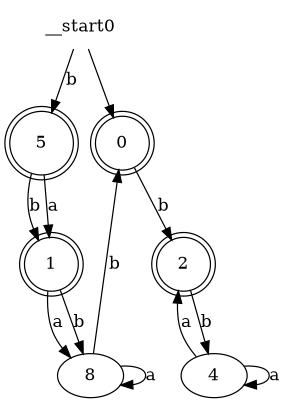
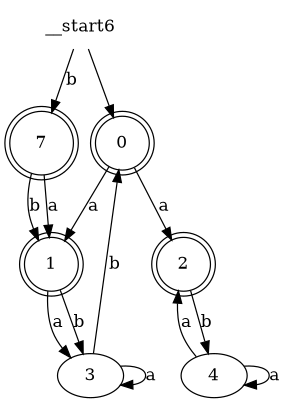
node "__start0": label "__start0" -> "__start6"
node "5": label "5" -> "7"
edge "0" -> "1": added, label "a"
edge "0" -> "2": label "b" -> "a"
node "8": label "8" -> "3"
